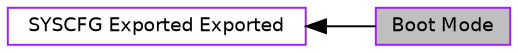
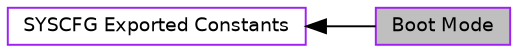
node "SYSCFG Exported Exported": label "SYSCFG Exported Exported" -> "SYSCFG Exported Constants"
